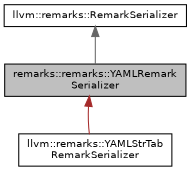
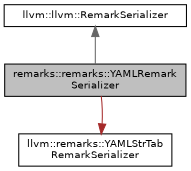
node "llvm::remarks::RemarkSerializer": label "llvm::remarks::RemarkSerializer" -> "llvm::llvm::RemarkSerializer"
edge "llvm::remarks::YAMLStrTab RemarkSerializer" -> "remarks::remarks::YAMLRemark Serializer": reversed
